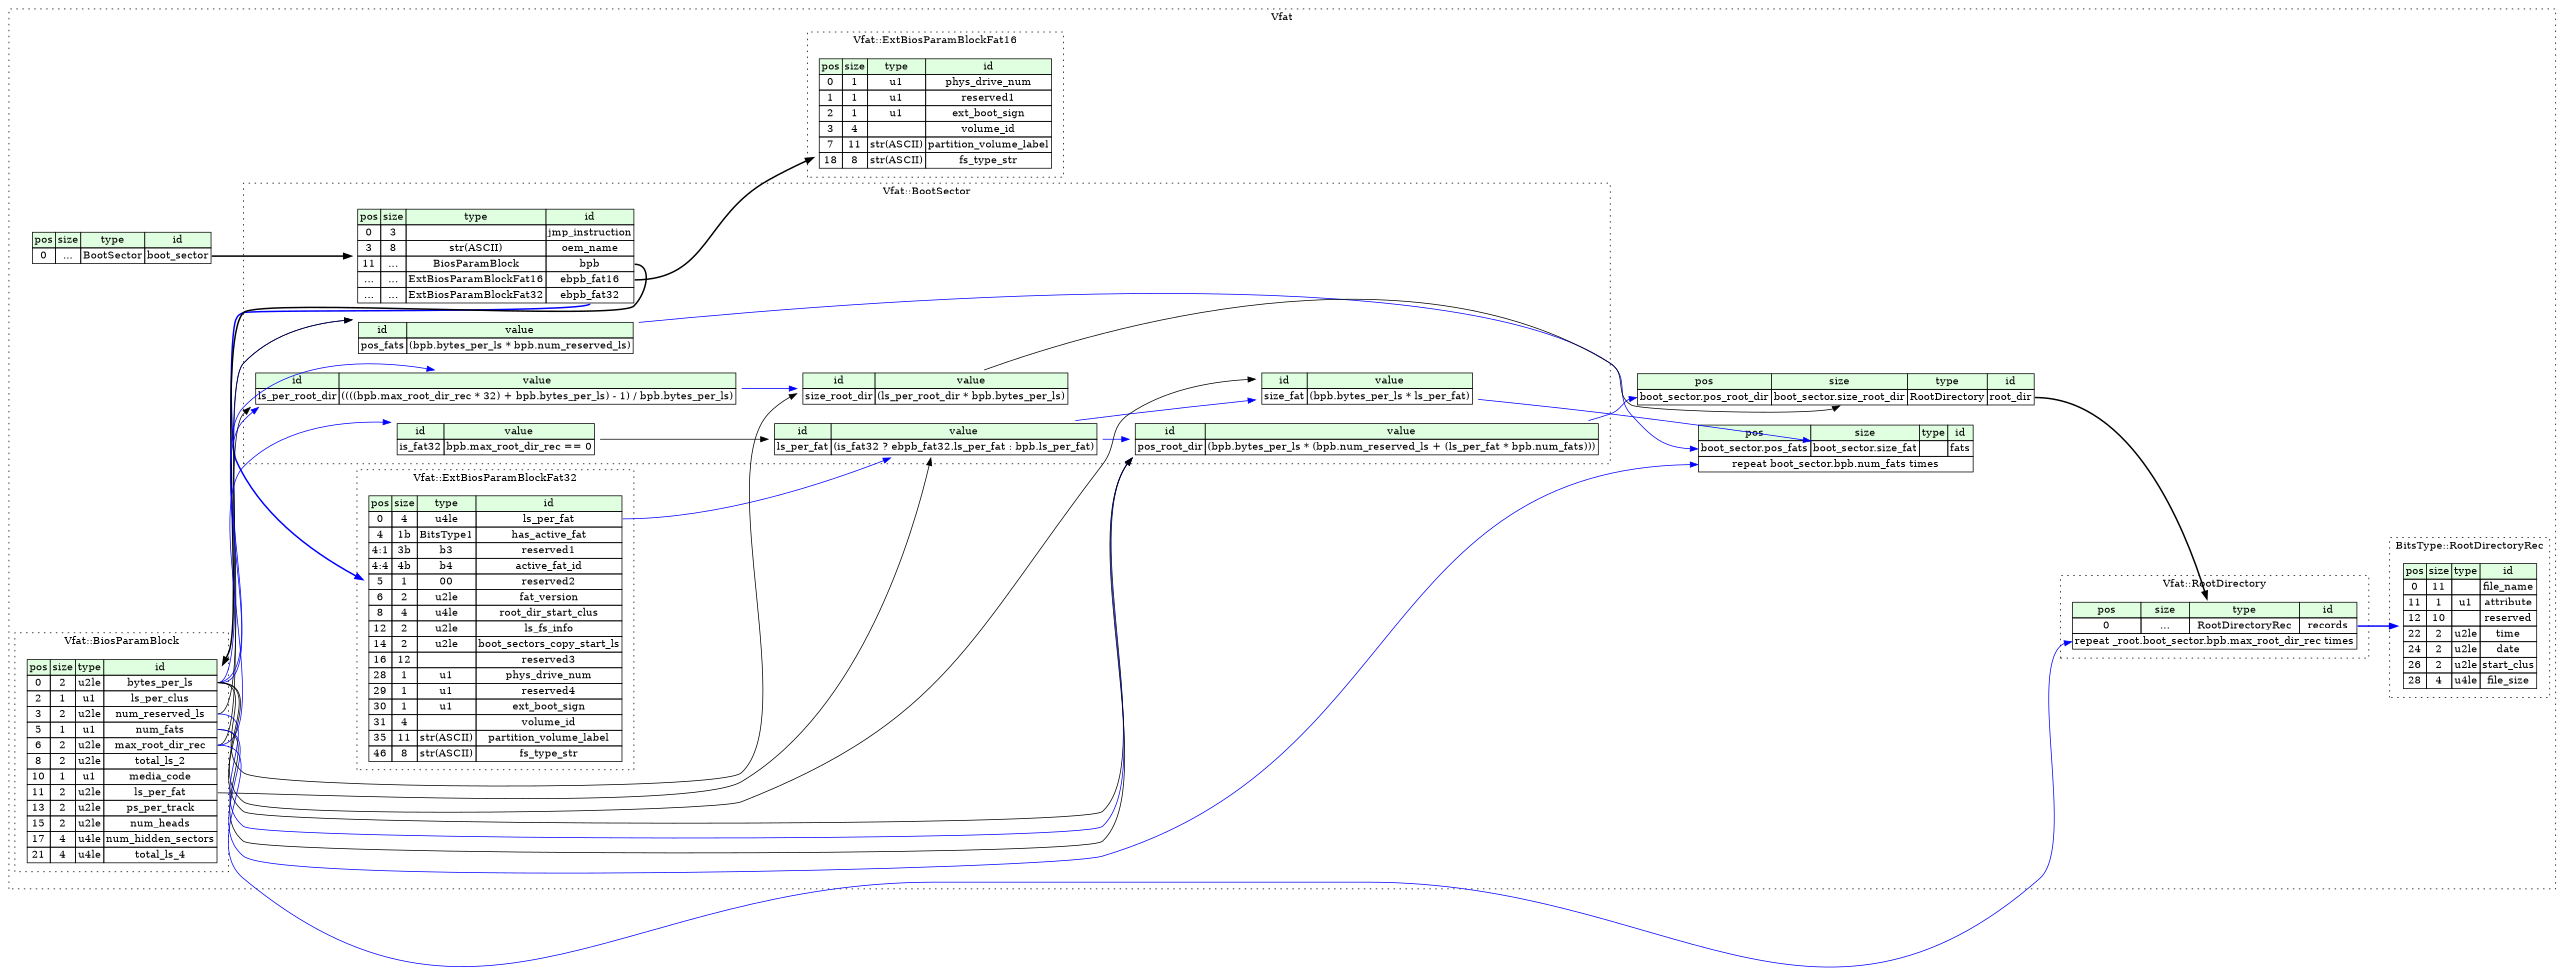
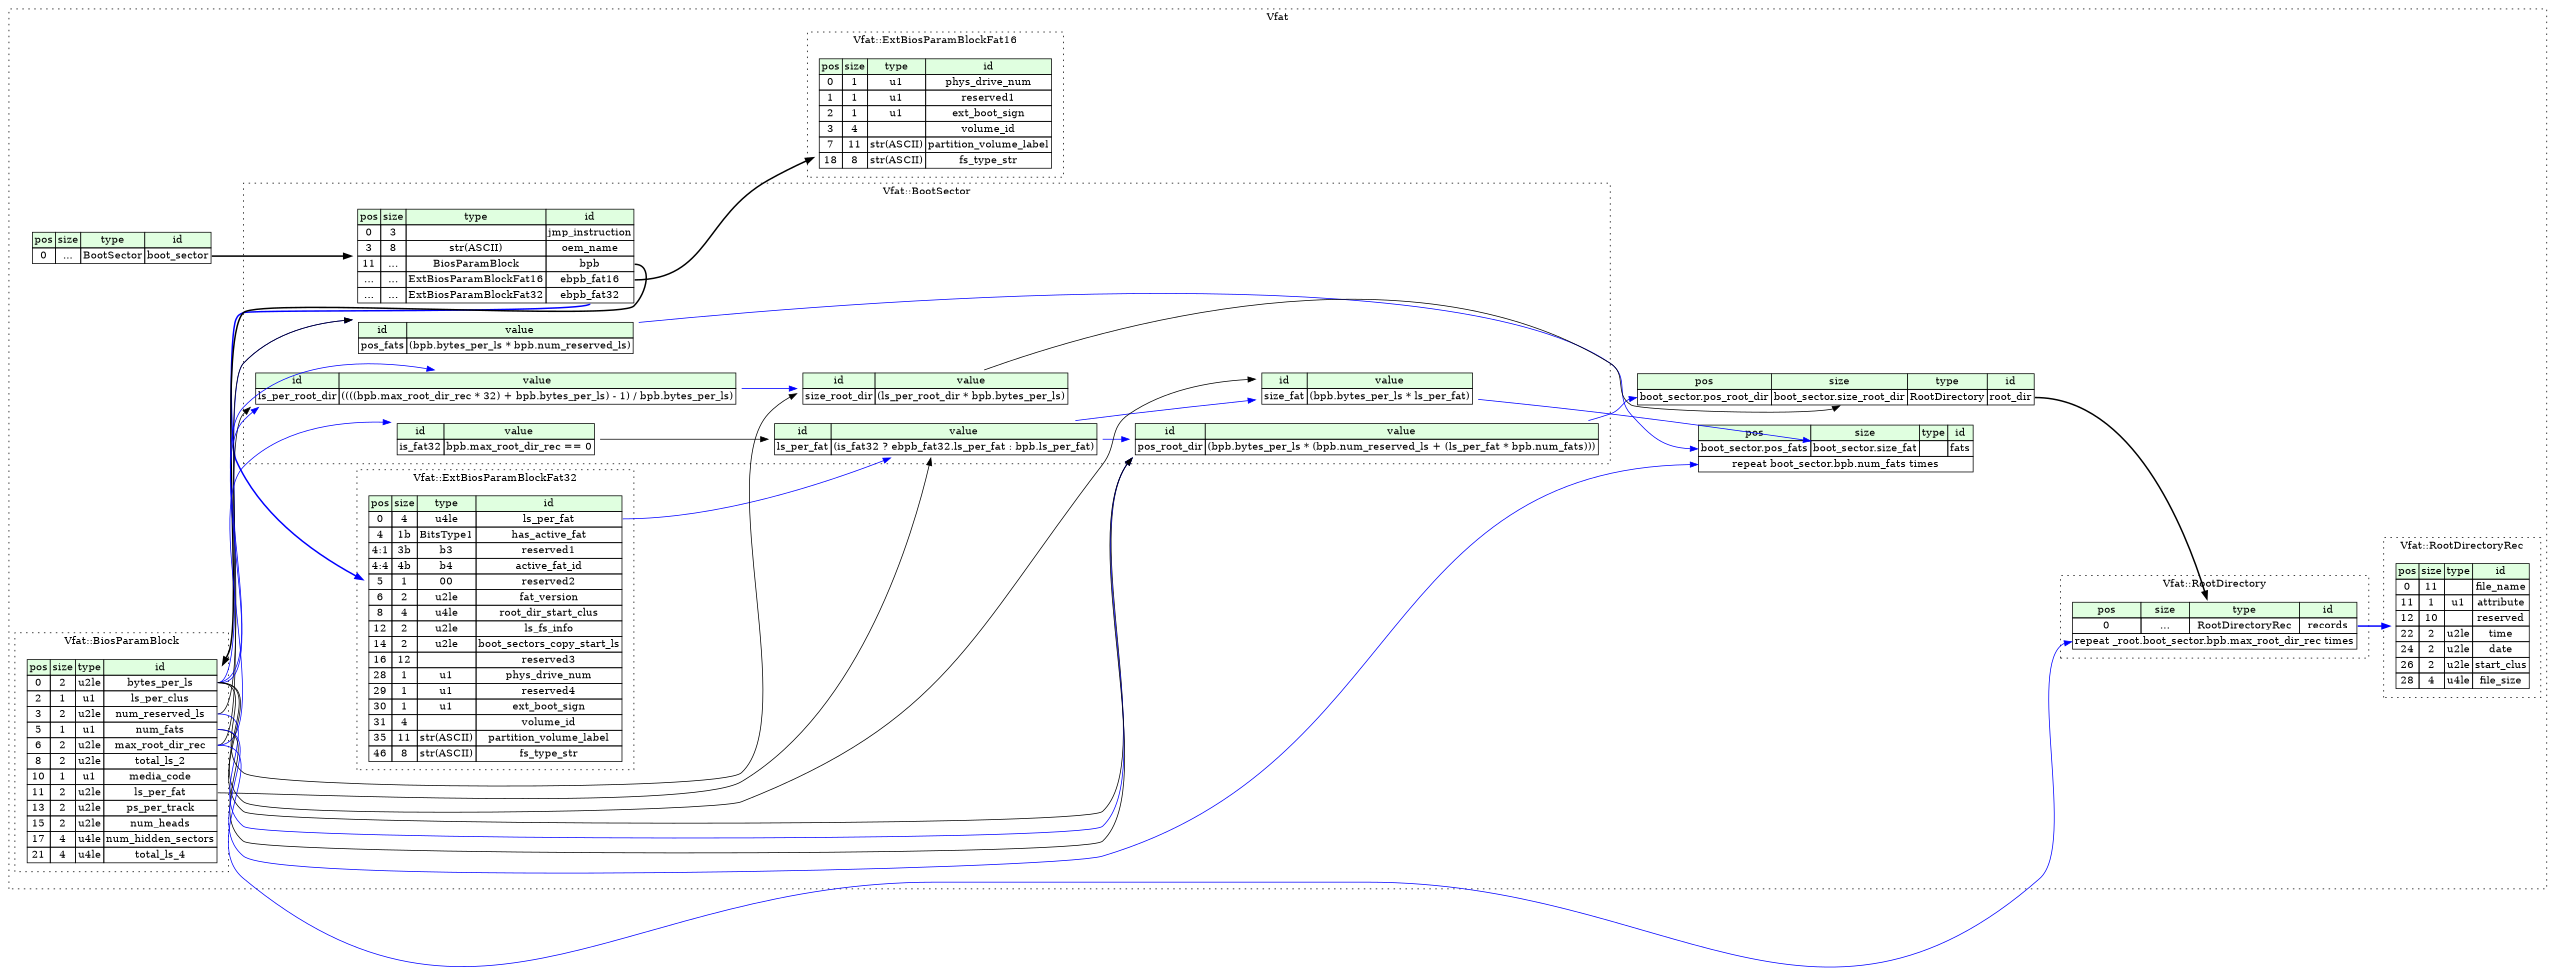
cluster "BitsType::RootDirectoryRec": label "BitsType::RootDirectoryRec" -> "Vfat::RootDirectoryRec"
